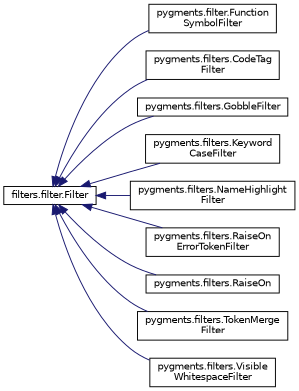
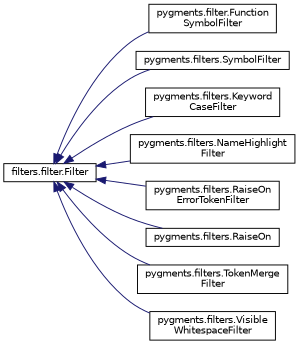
node "pygments.filters.CodeTag Filter": removed
node "pygments.filters.GobbleFilter": label "pygments.filters.GobbleFilter" -> "pygments.filters.SymbolFilter"
